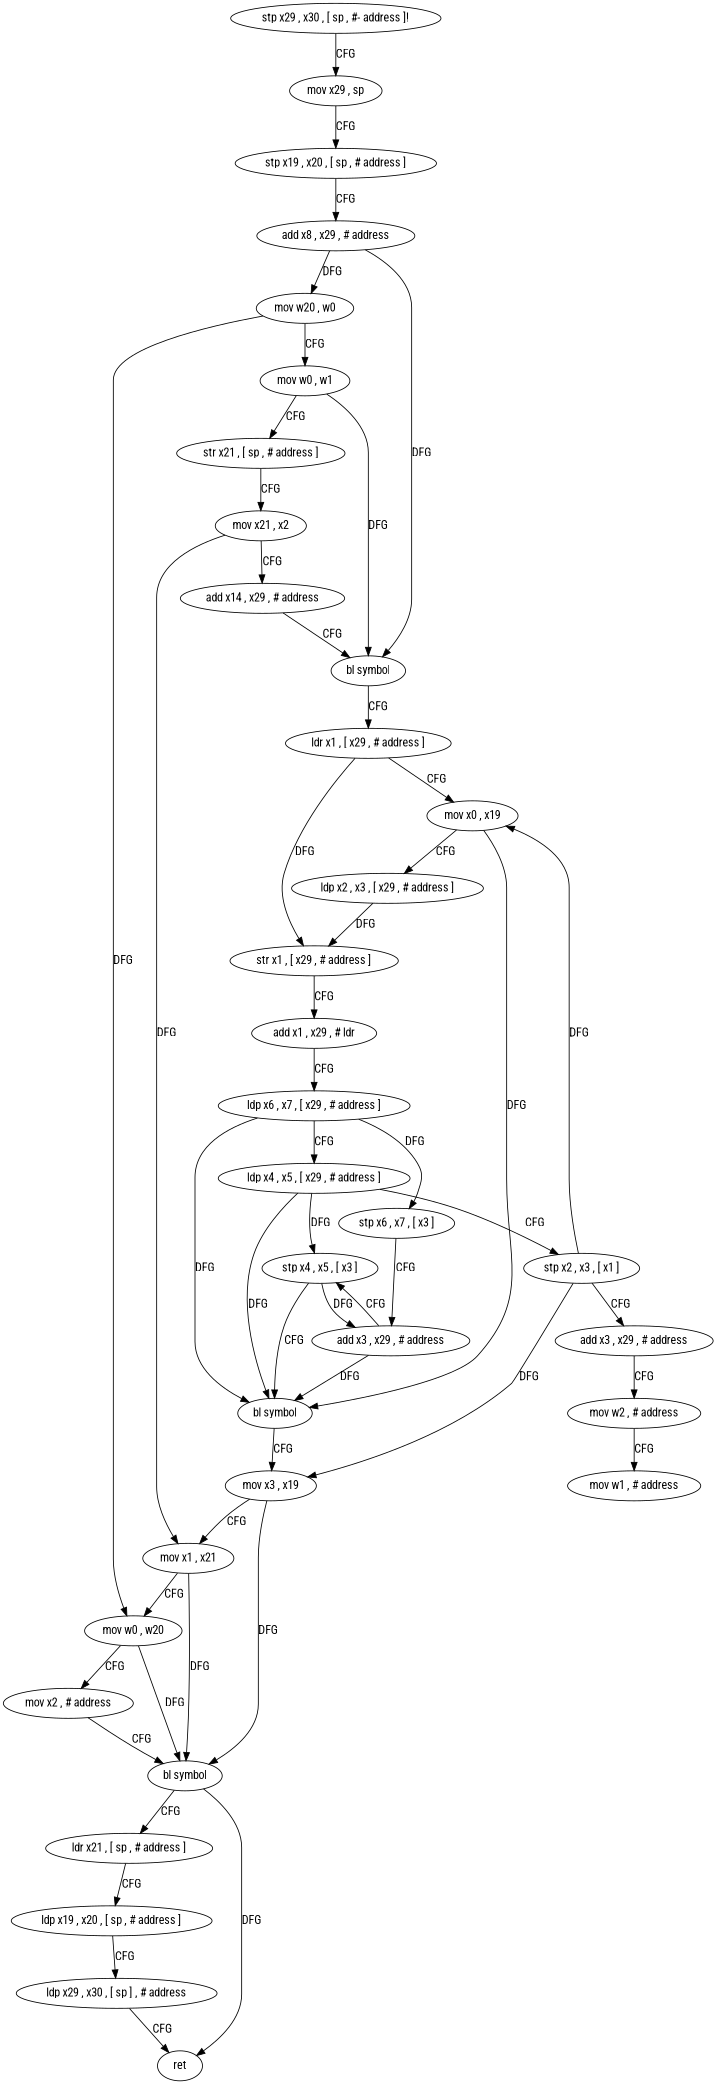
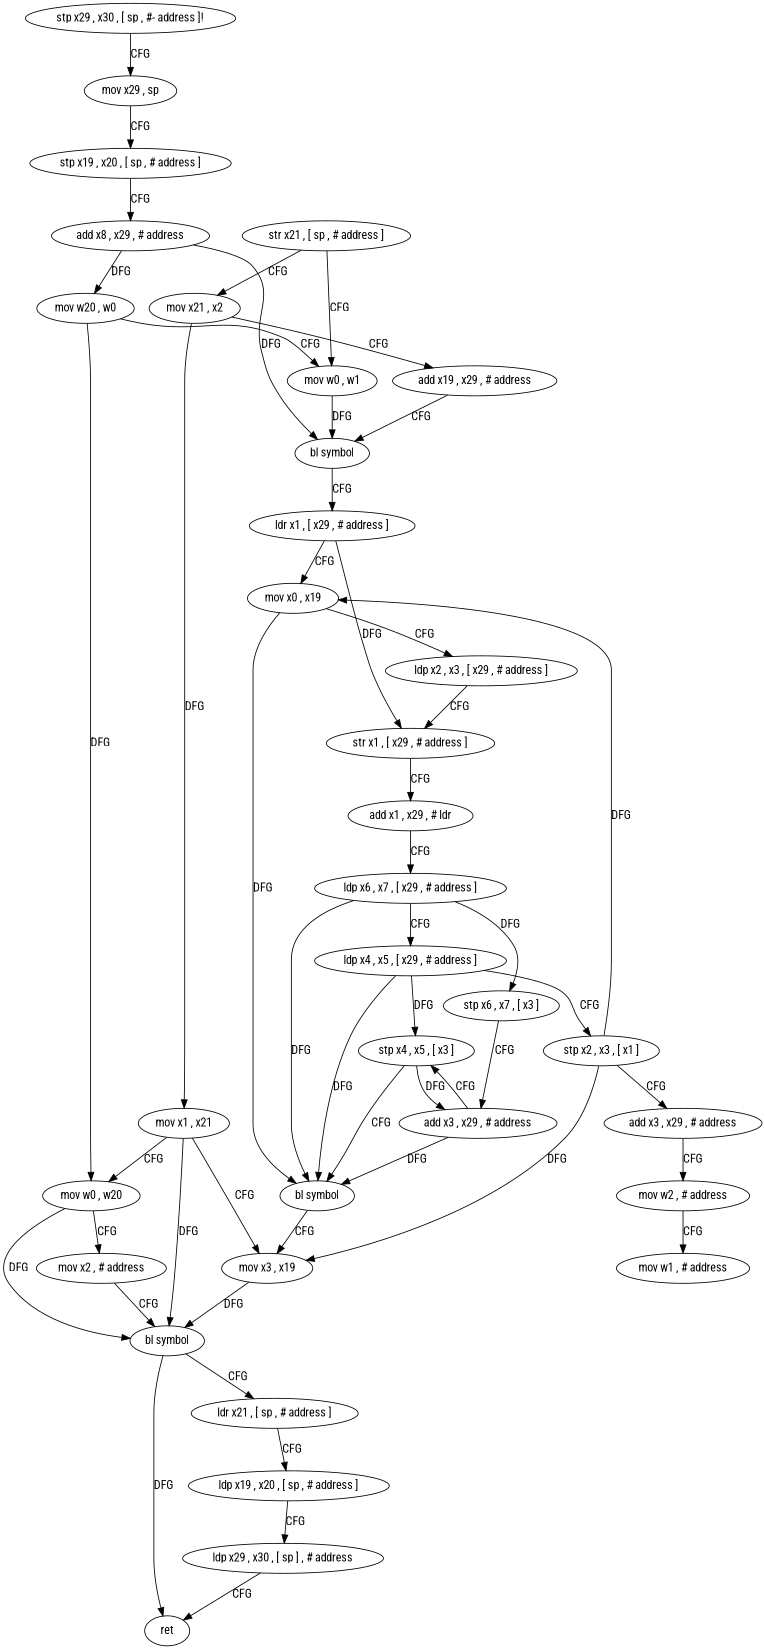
edge "mov w0 , w1" -> "str x21 , [ sp , # address ]": reversed
node "add x14 , x29 , # address": label "add x14 , x29 , # address" -> "add x19 , x29 , # address"
edge "ldp x2 , x3 , [ x29 , # address ]" -> "str x1 , [ x29 , # address ]": label "DFG" -> "CFG"
edge "mov x3 , x19" -> "mov x1 , x21": reversed
